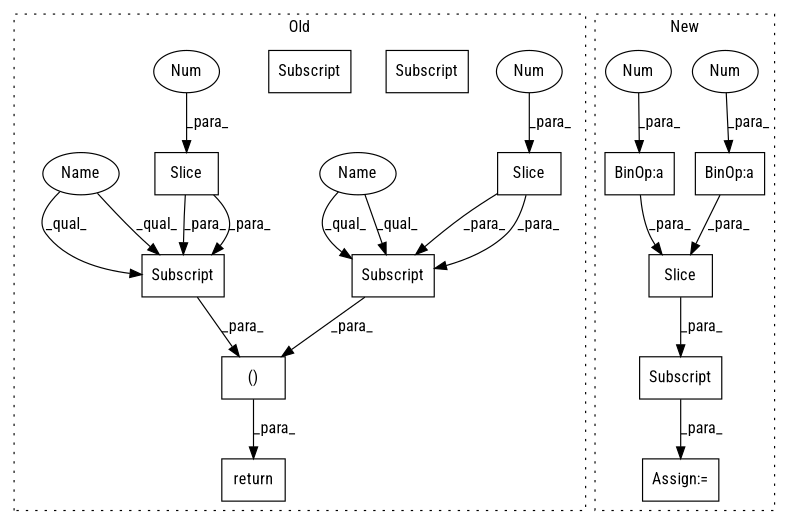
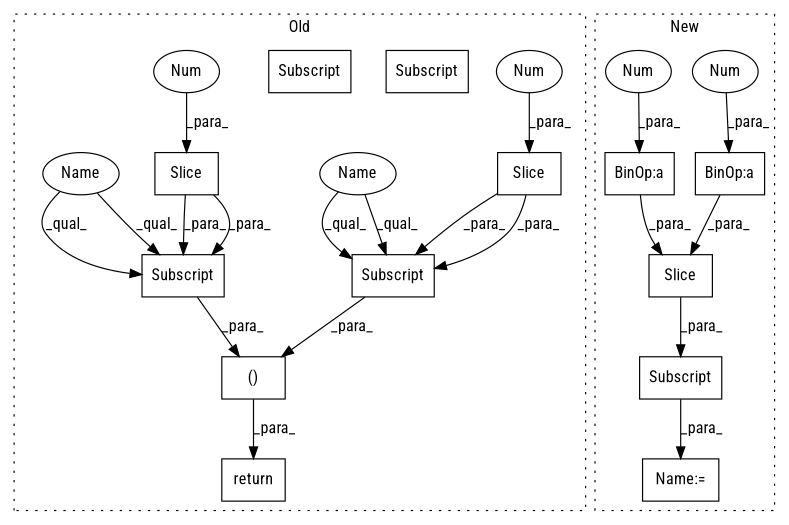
node "Assign:=": label "Assign:=" -> "Name:="
